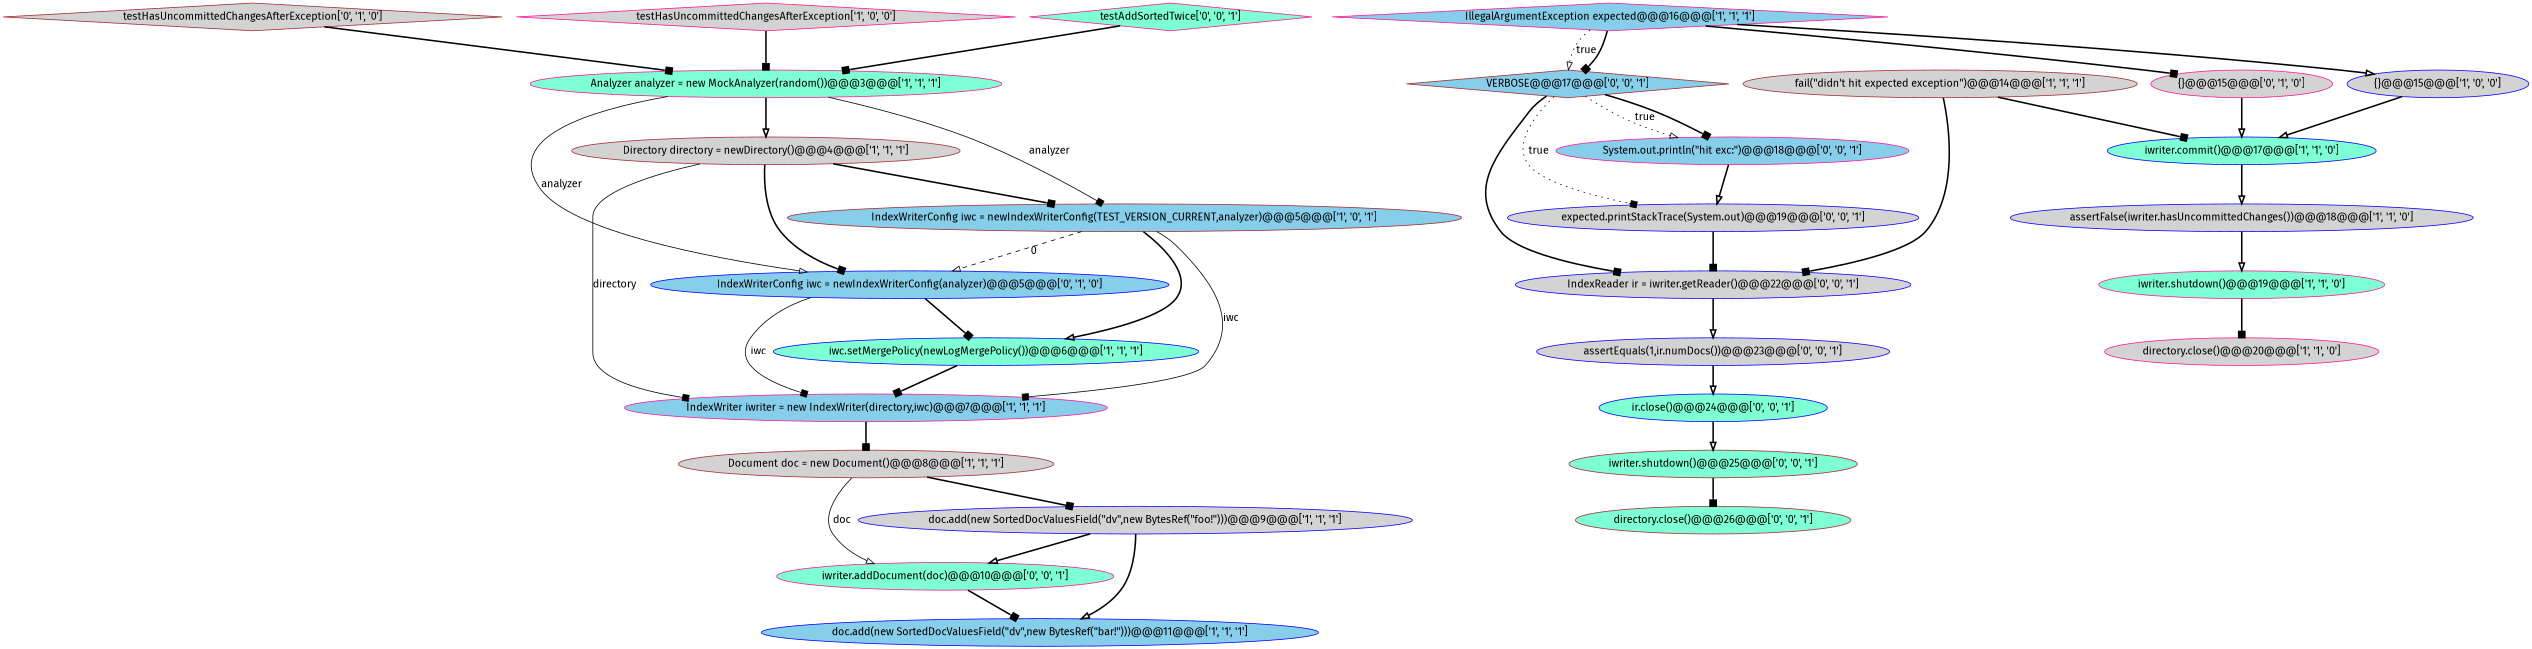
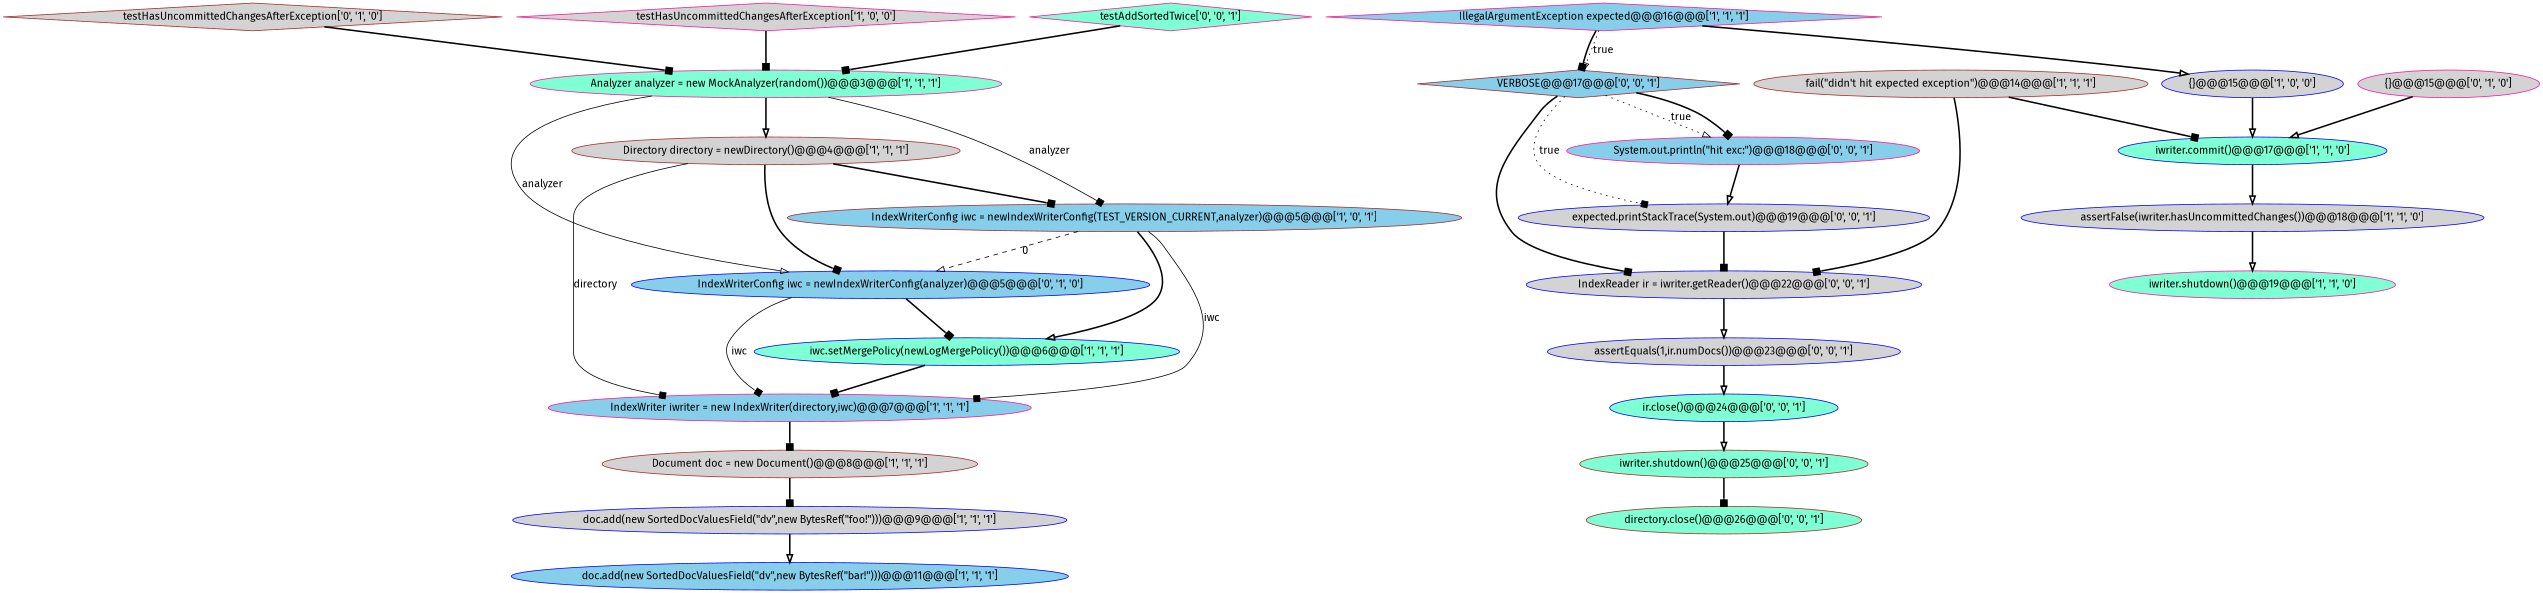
edge "IllegalArgumentException expected@@@16@@@['1', '1', '1']" -> "{}@@@15@@@['0', '1', '0']": removed
node "directory.close()@@@20@@@['1', '1', '0']": removed
node "iwriter.addDocument(doc)@@@10@@@['0', '0', '1']": removed
